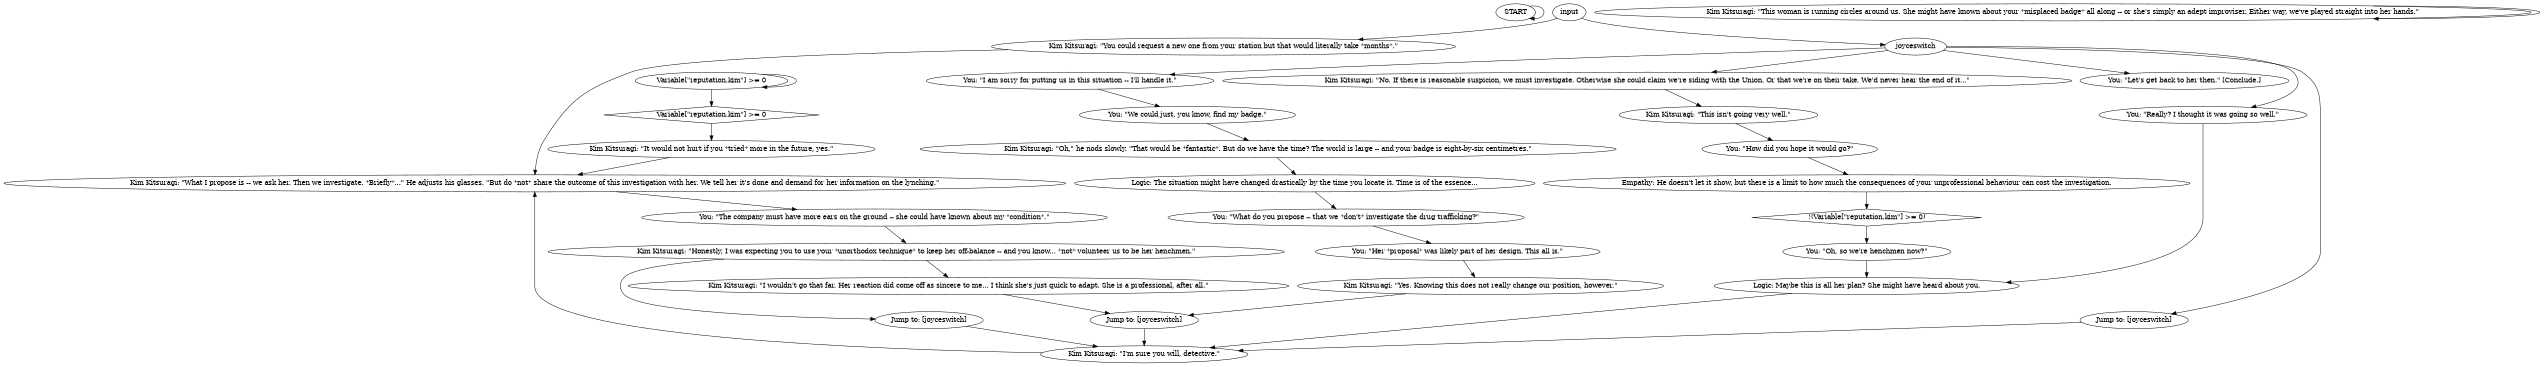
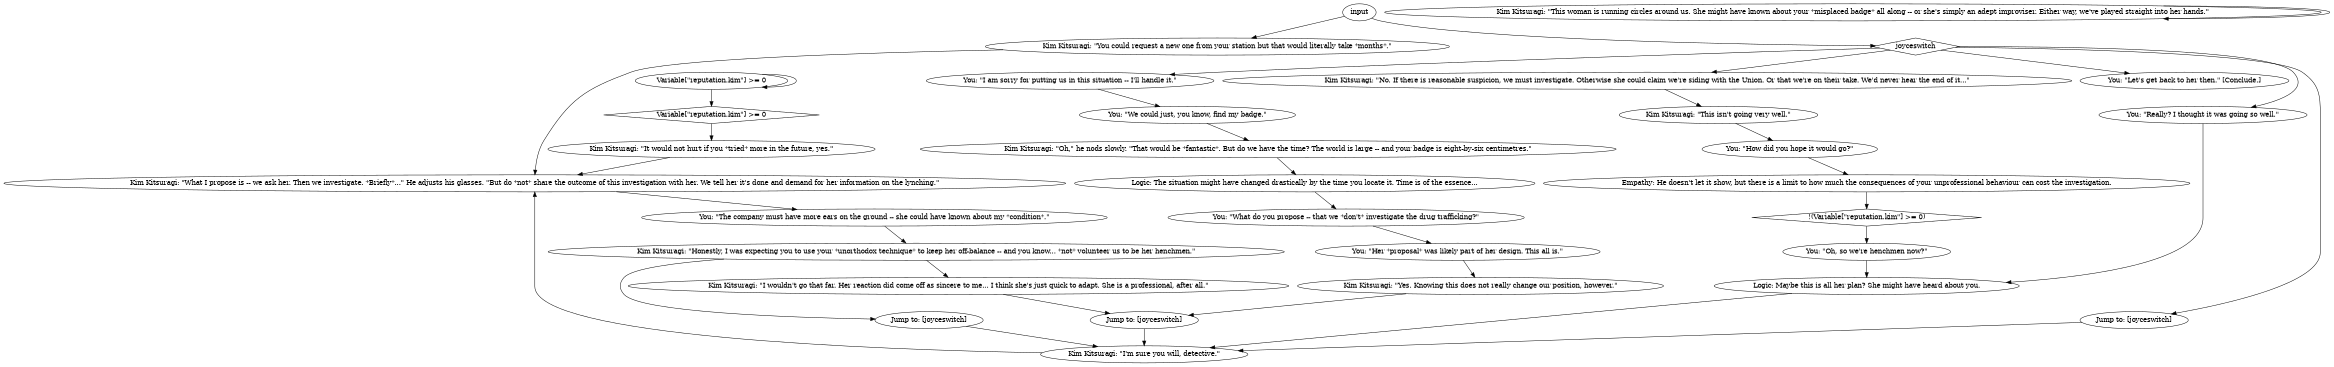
node "START": removed
node "joyceswitch": shape ellipse -> diamond
